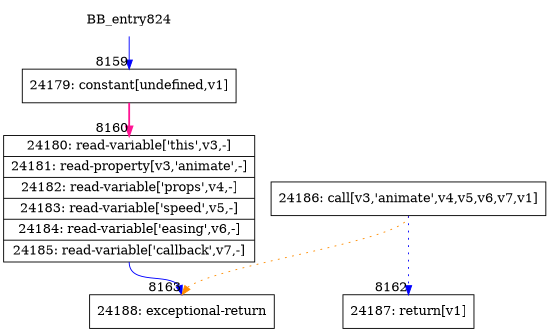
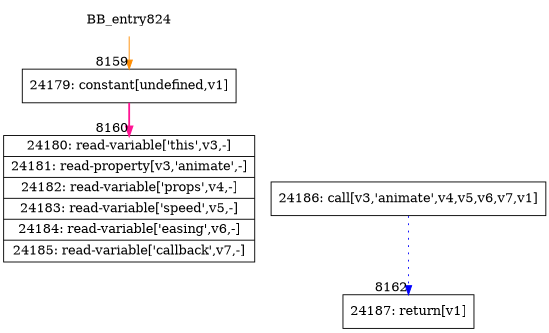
edge "BB_entry824" -> "24179: constant[undefined,v1]": color blue -> darkorange
node "24188: exceptional-return": removed
